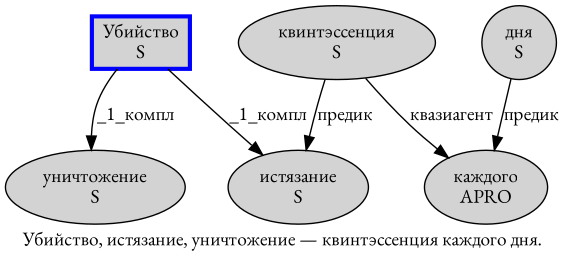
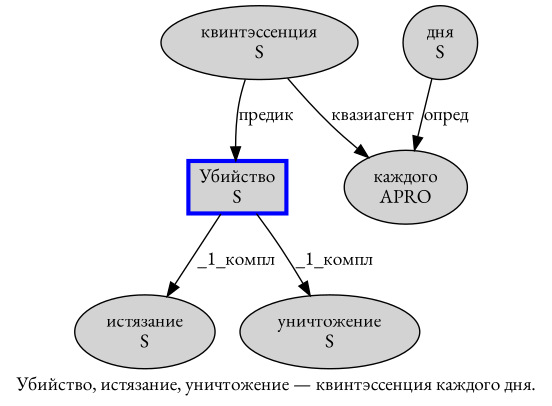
edge "квинтэссенция S" -> "истязание S": now "квинтэссенция S" -> "Убийство S"
edge "дня S" -> "каждого APRO": label "предик" -> "опред"
